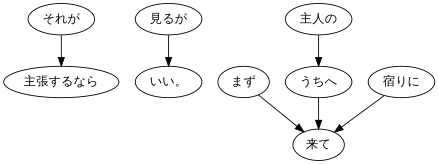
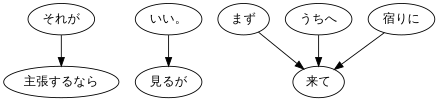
node "主人の": removed
edge "見るが" -> "いい。": reversed
